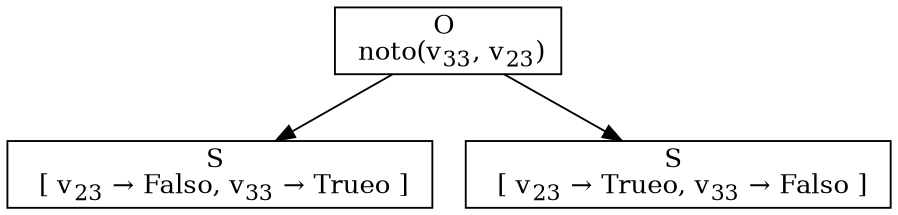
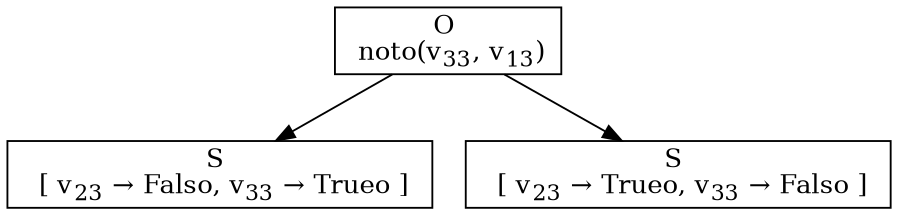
node "O": text "23" -> "13"
